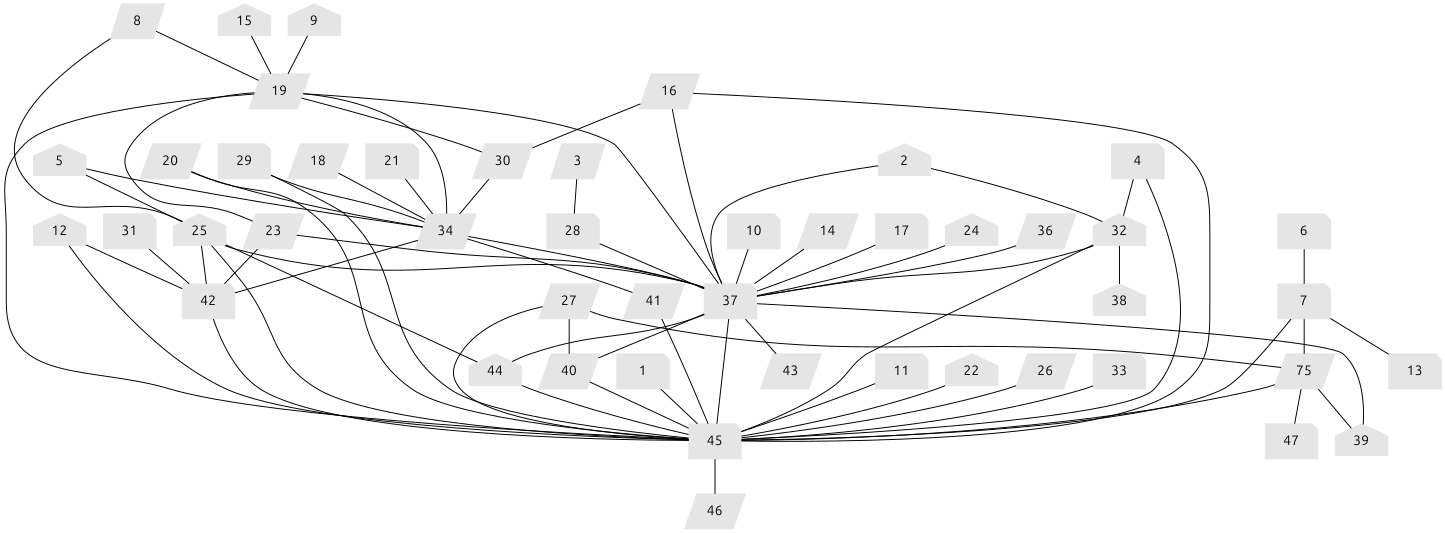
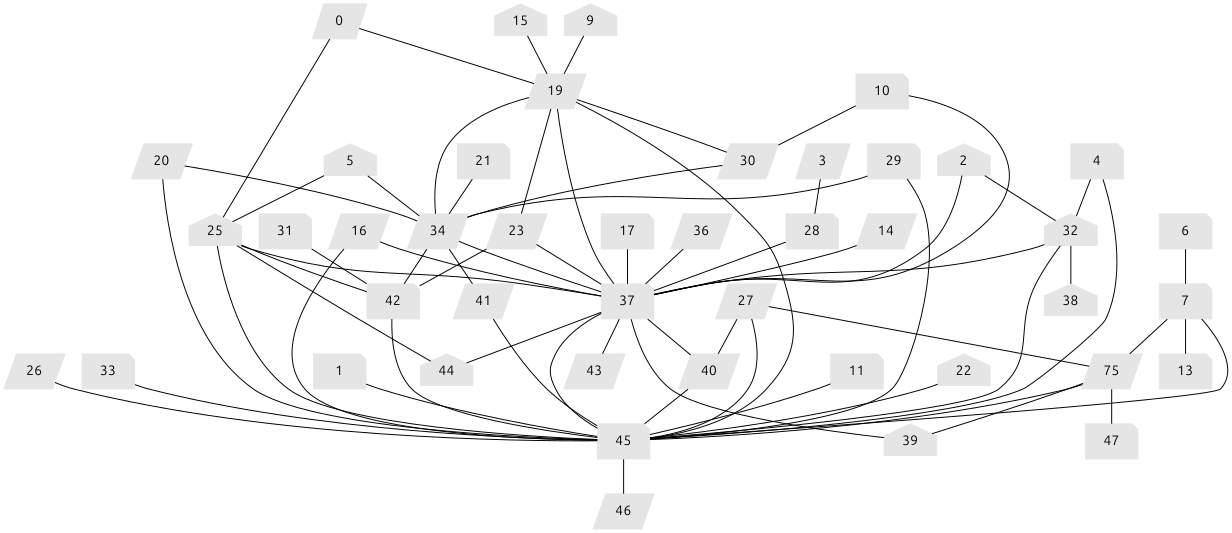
node "8": label "8" -> "0"
edge "16" -- "30": now "10" -- "30"
node "18": removed
node "12": removed
node "24": removed
edge "44" -- "45": removed
